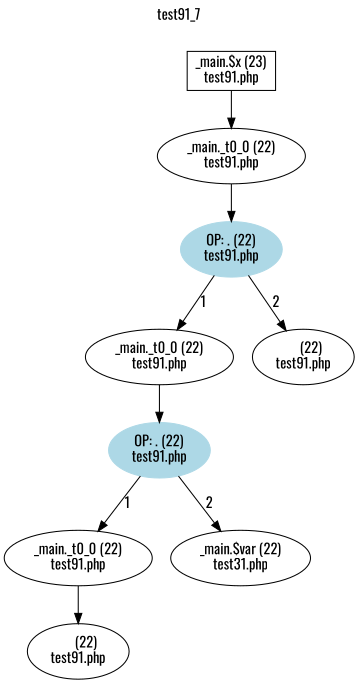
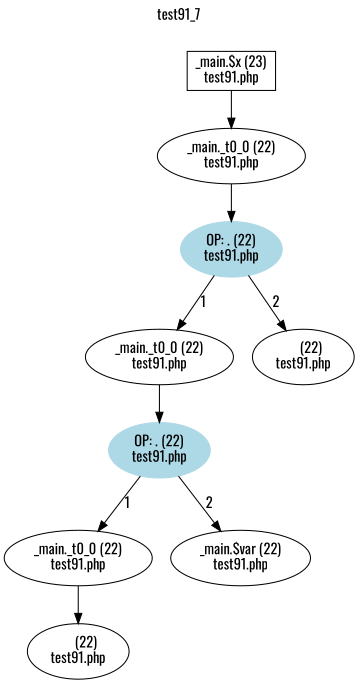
node "_main.$var (22) test31.php": label "_main.$var (22) test31.php" -> "_main.$var (22) test91.php"
